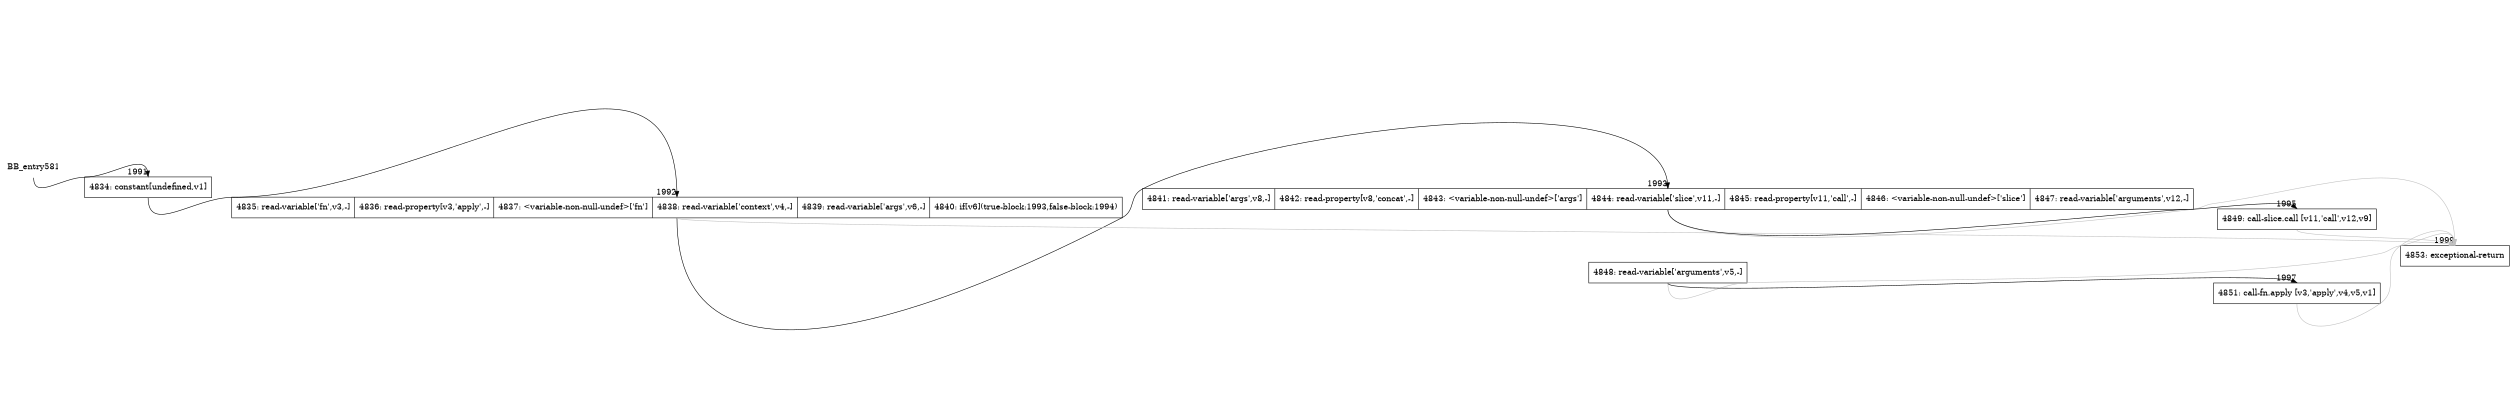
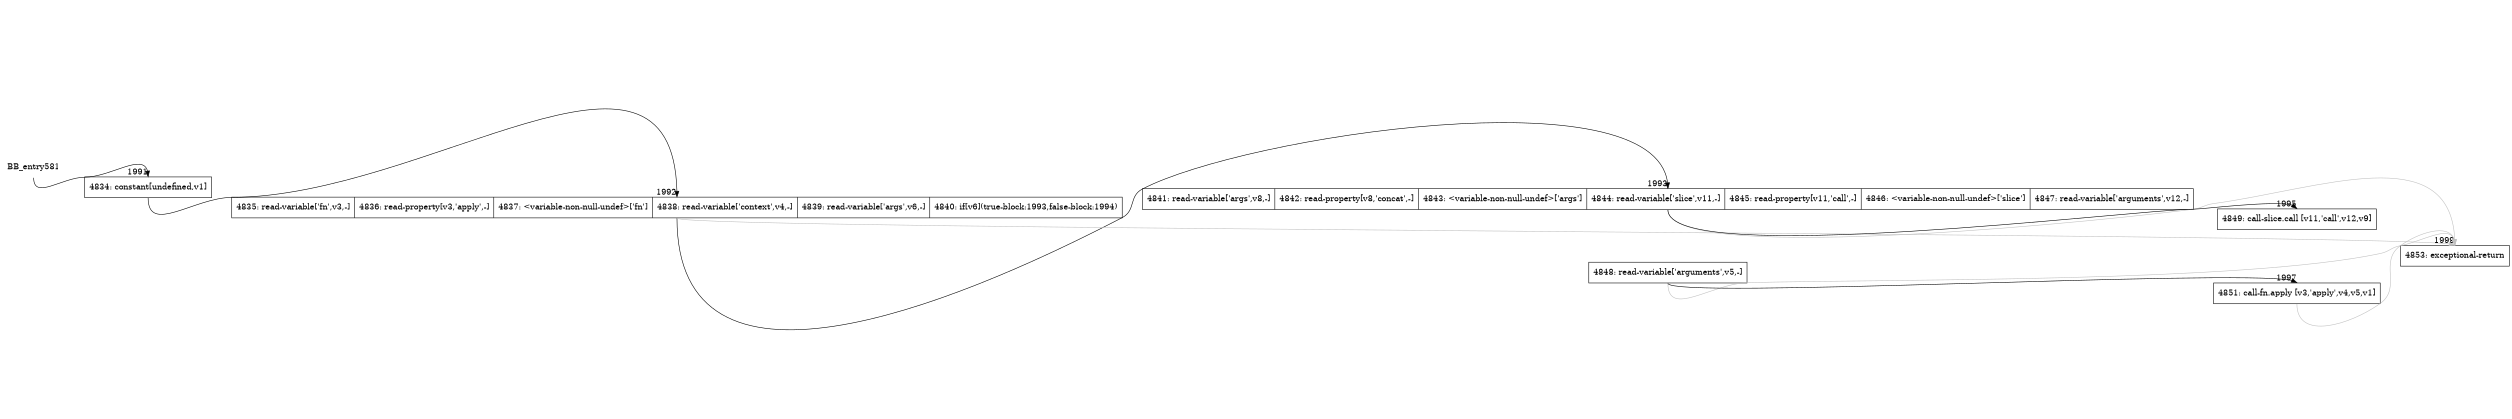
edge "4849: call-slice.call [v11,'call',v12,v9]" -> "4853: exceptional-return": removed
